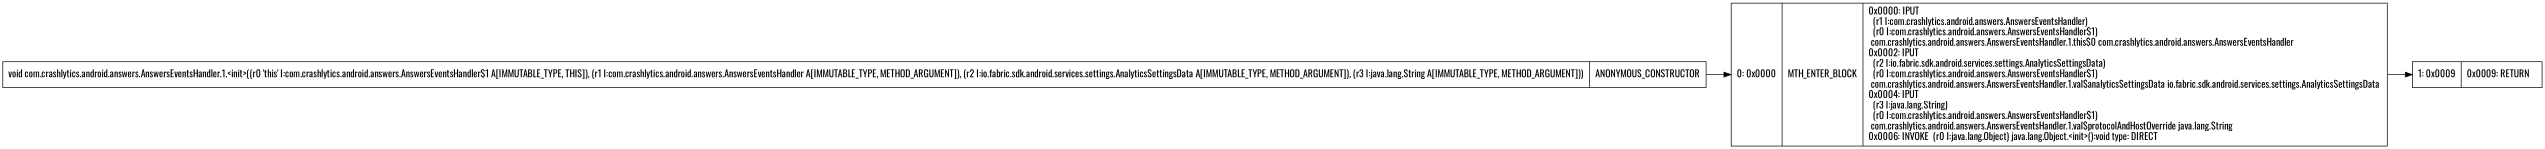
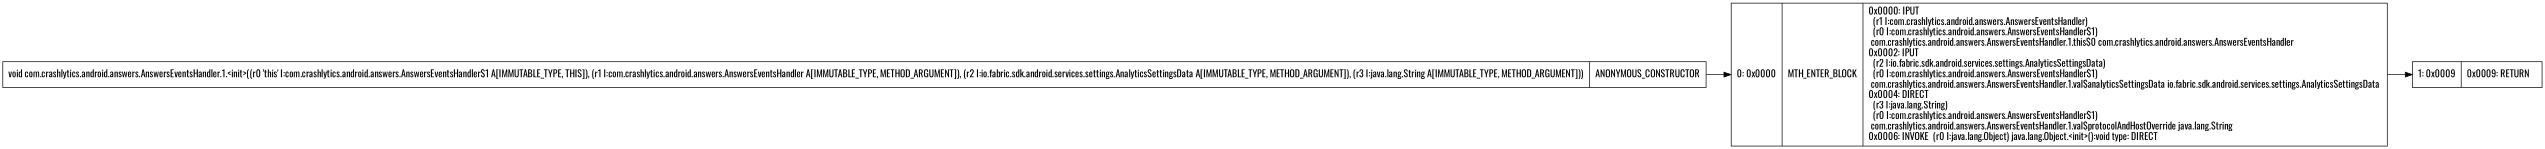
node "0: 0x0000": text "0x0004: IPUT" -> "0x0004: DIRECT"
